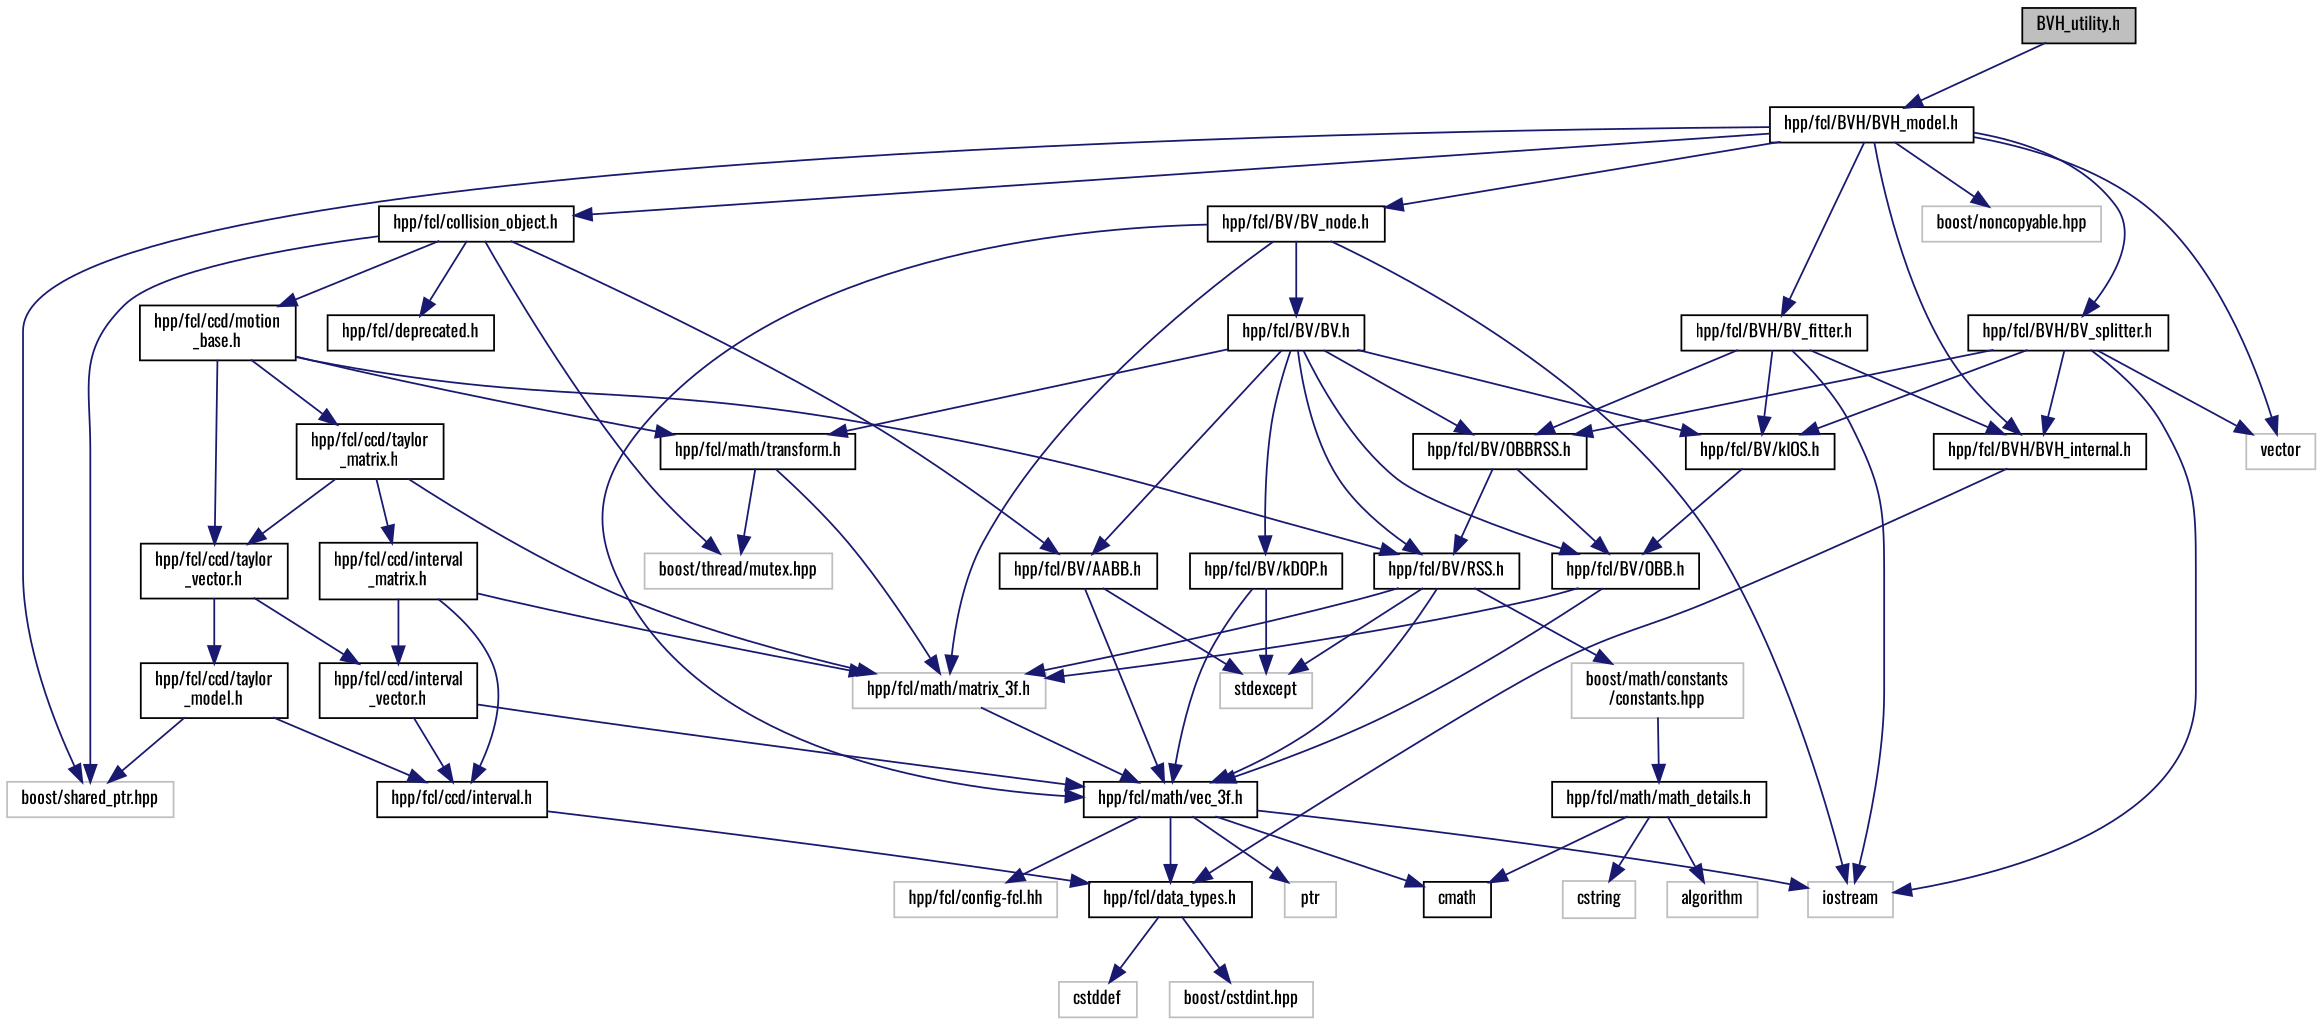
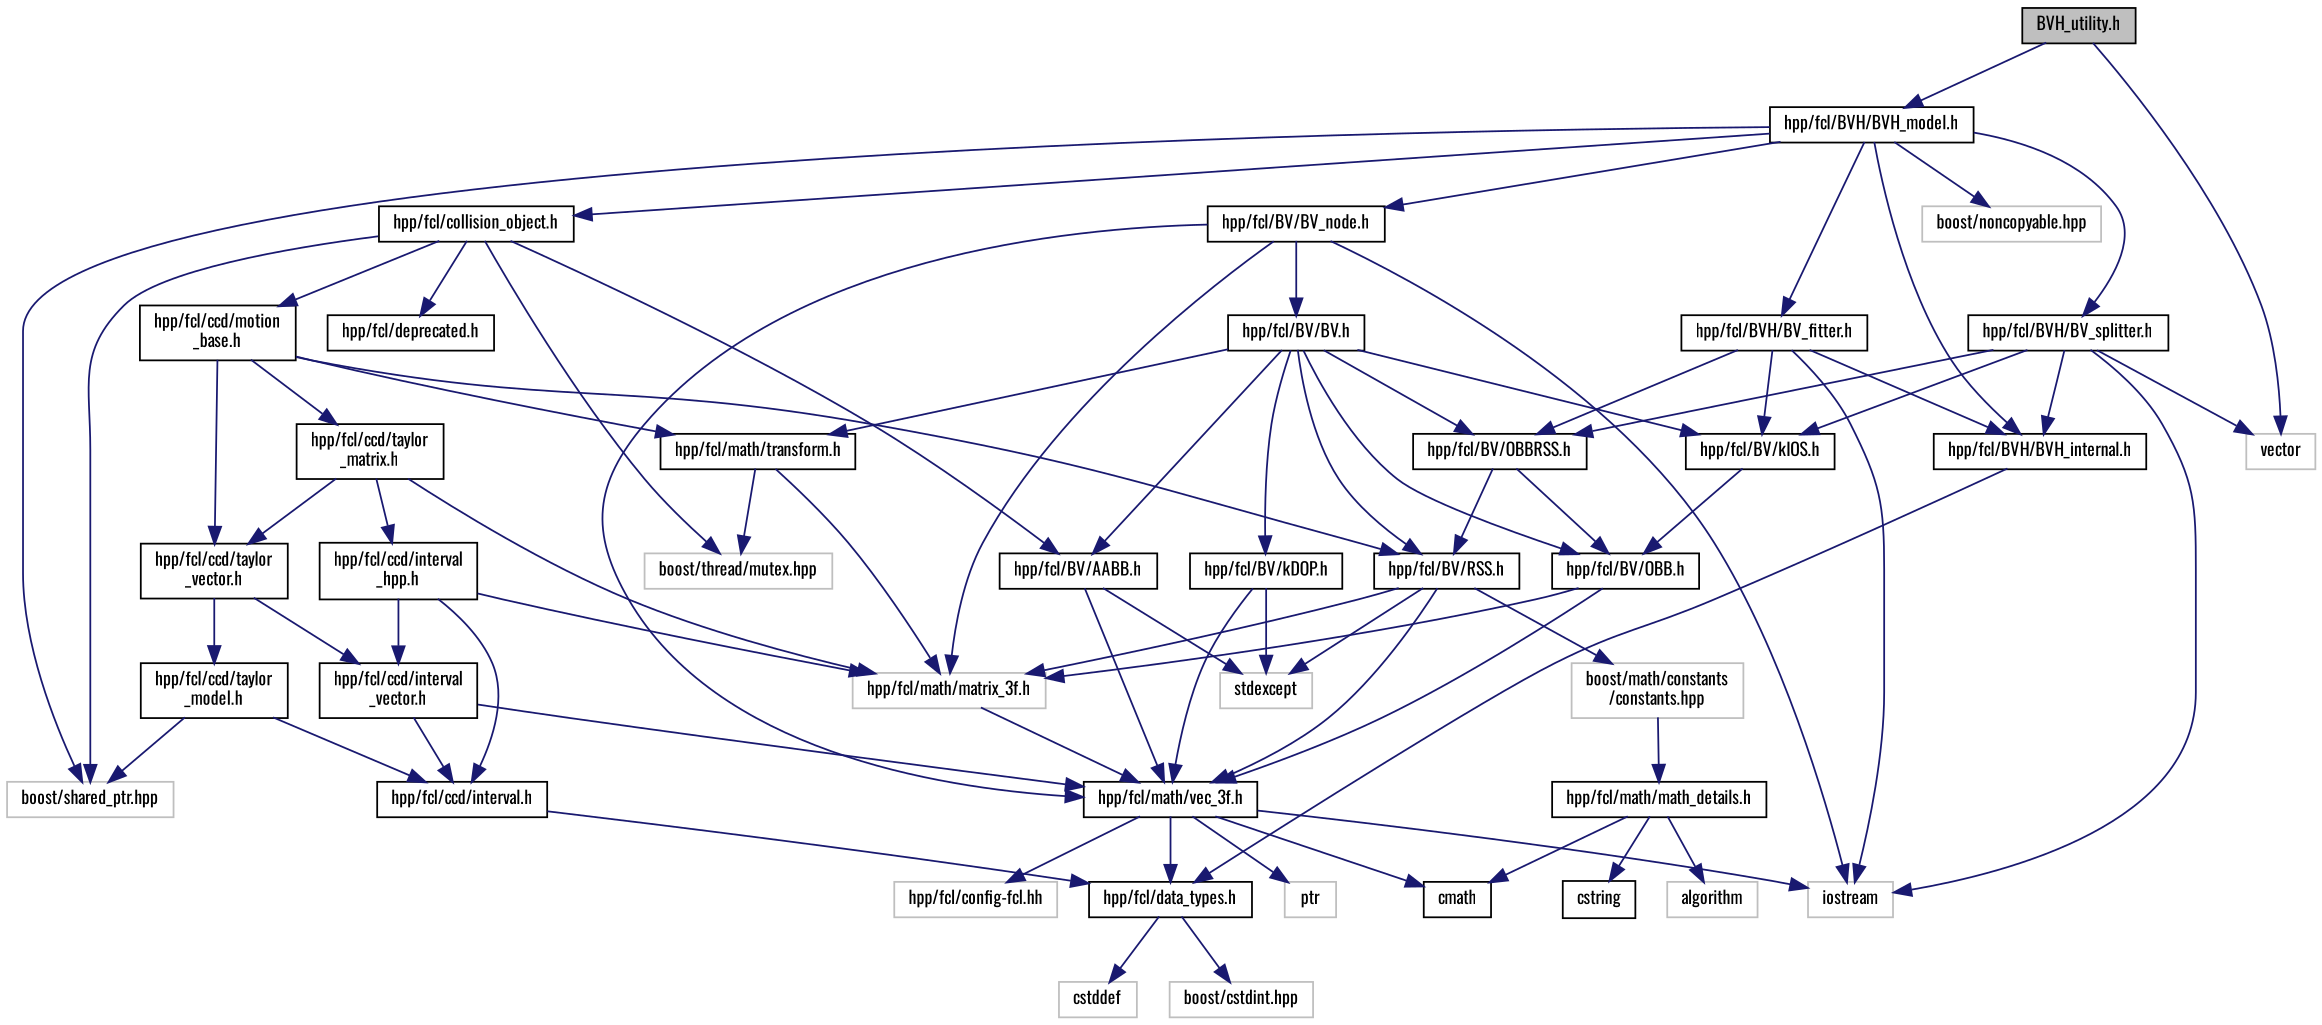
edge "hpp/fcl/BVH/BVH_model.h" -> "vector": now "BVH_utility.h" -> "vector"
node "hpp/fcl/ccd/interval _matrix.h": label "hpp/fcl/ccd/interval _matrix.h" -> "hpp/fcl/ccd/interval _hpp.h"
node "cstring": color grey75 -> black
